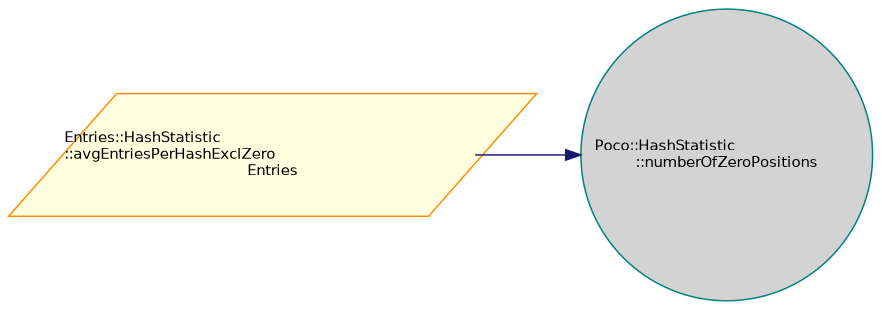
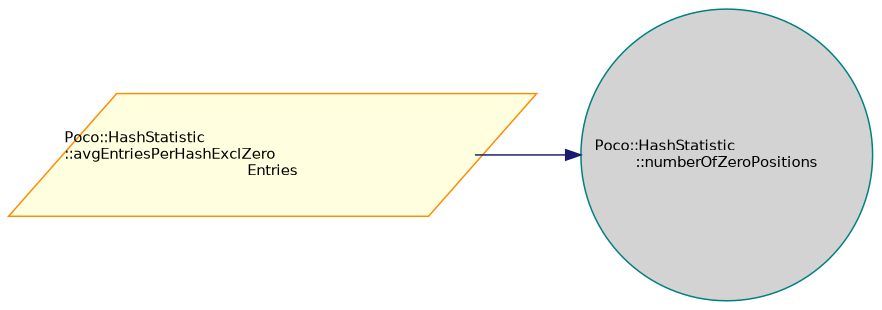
node "Entries::HashStatistic ::avgEntriesPerHashExclZero Entries": label "Entries::HashStatistic ::avgEntriesPerHashExclZero Entries" -> "Poco::HashStatistic ::avgEntriesPerHashExclZero Entries"
